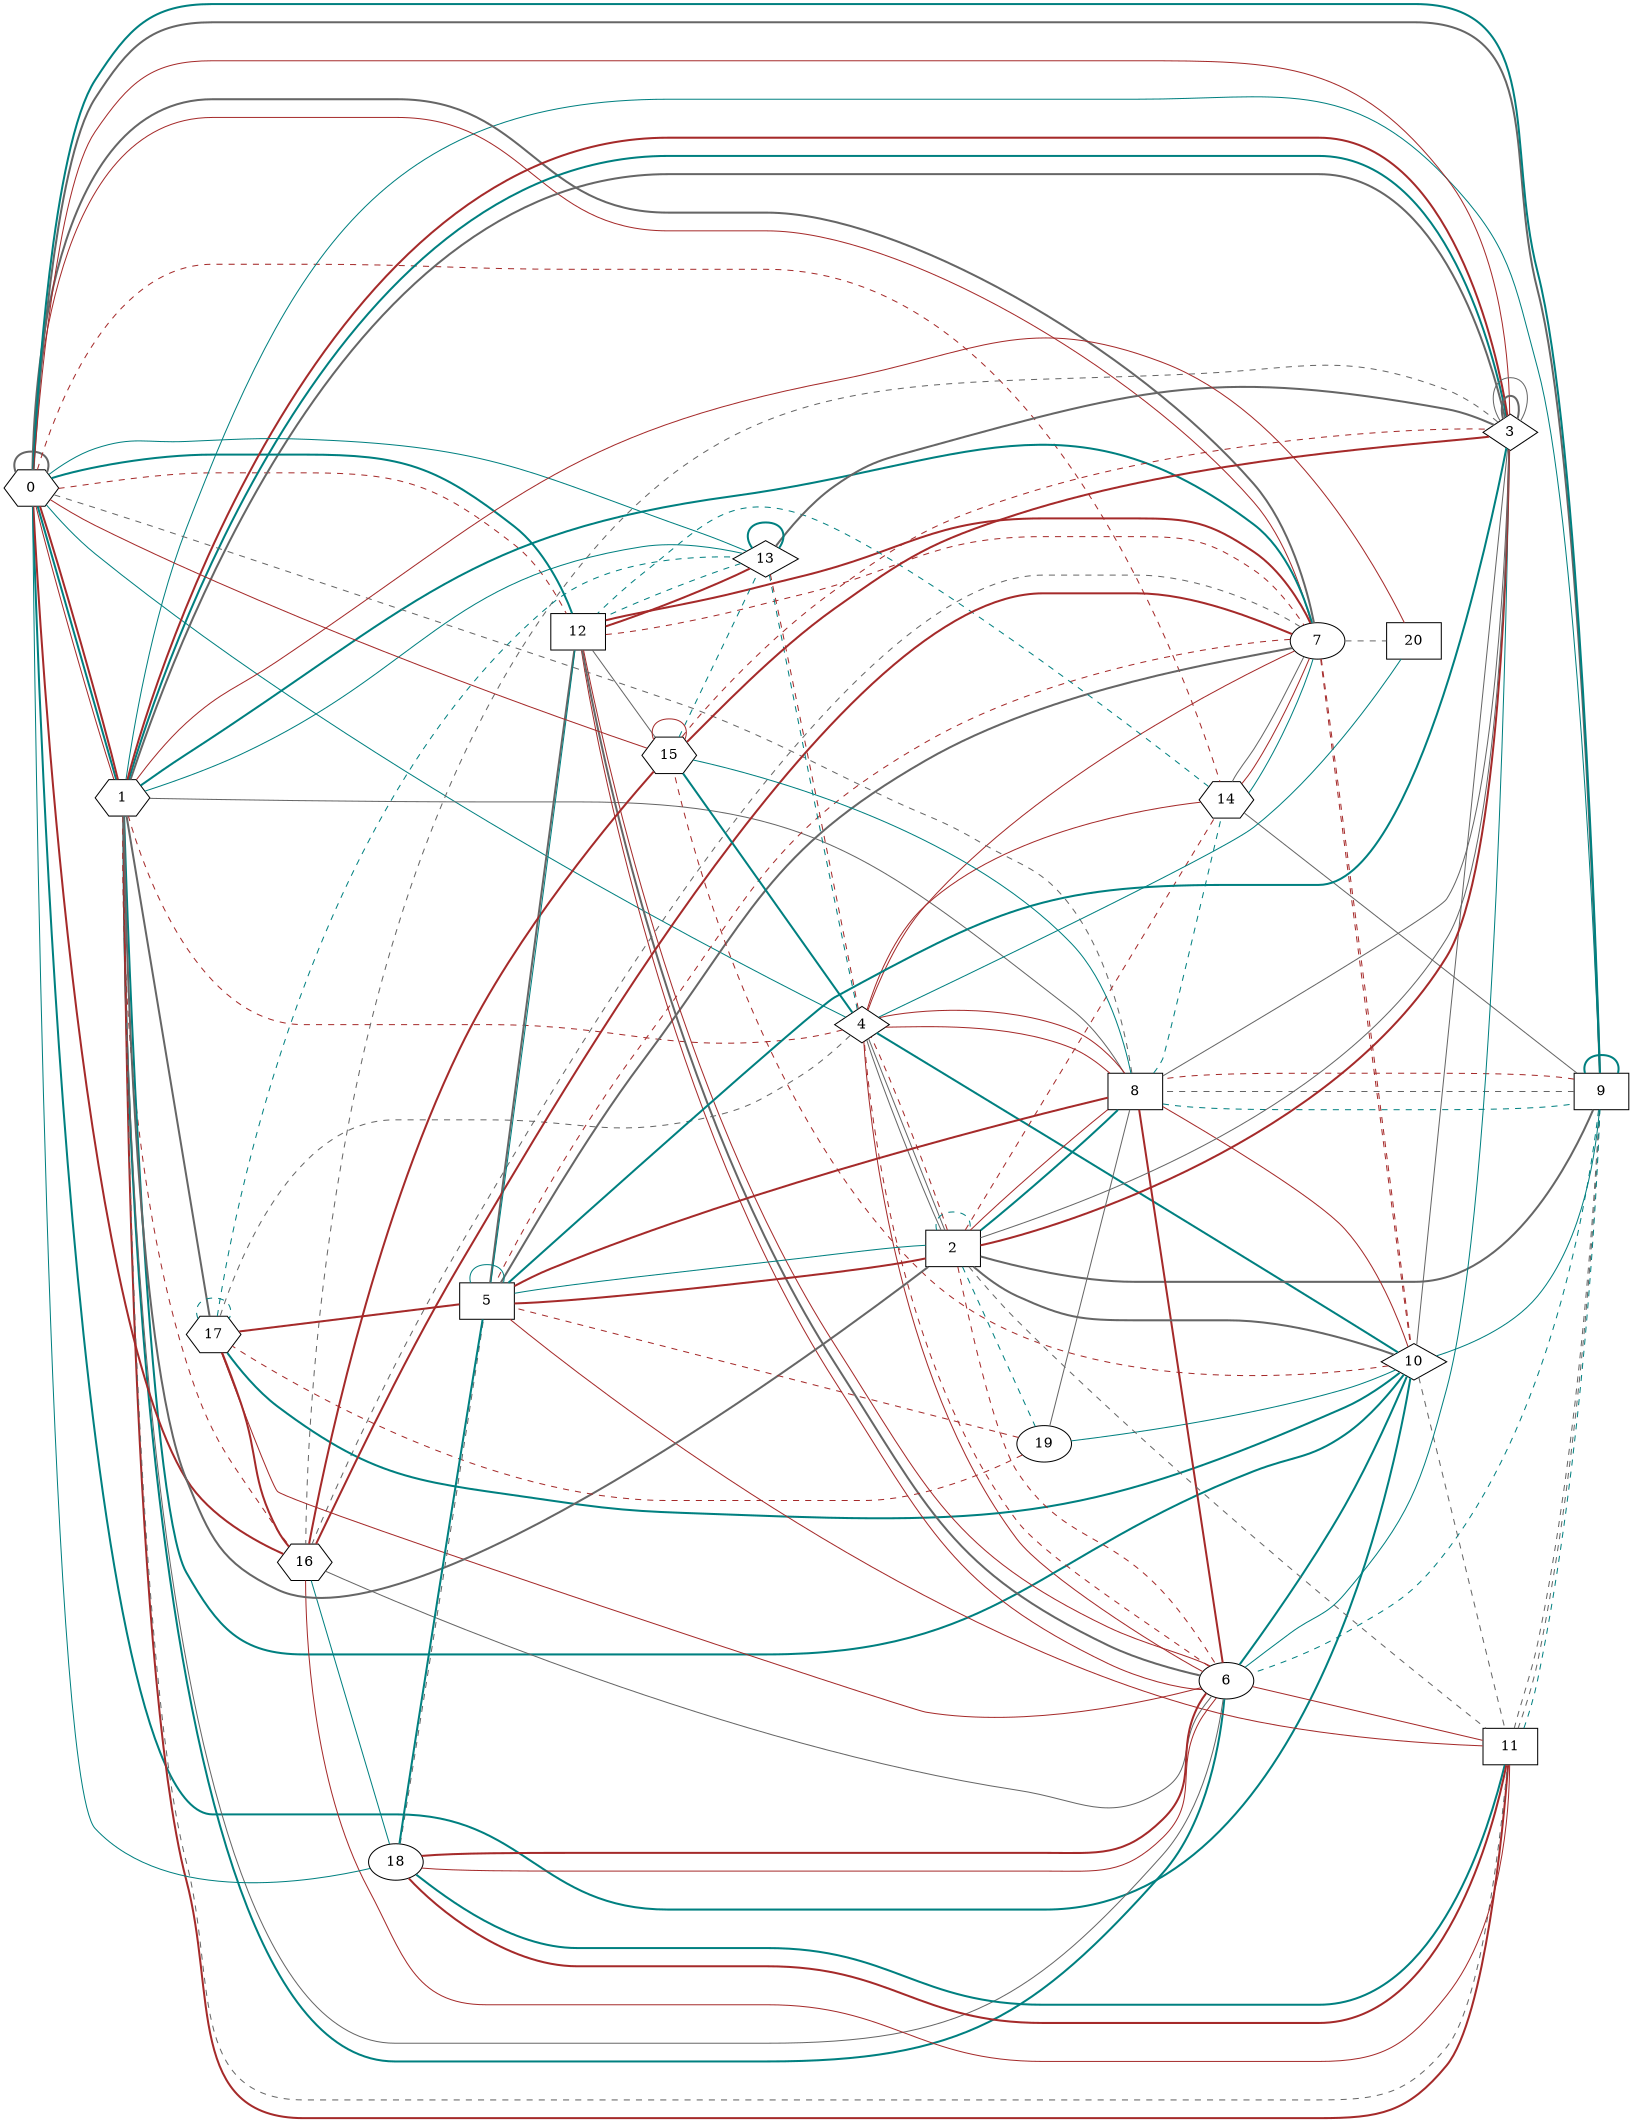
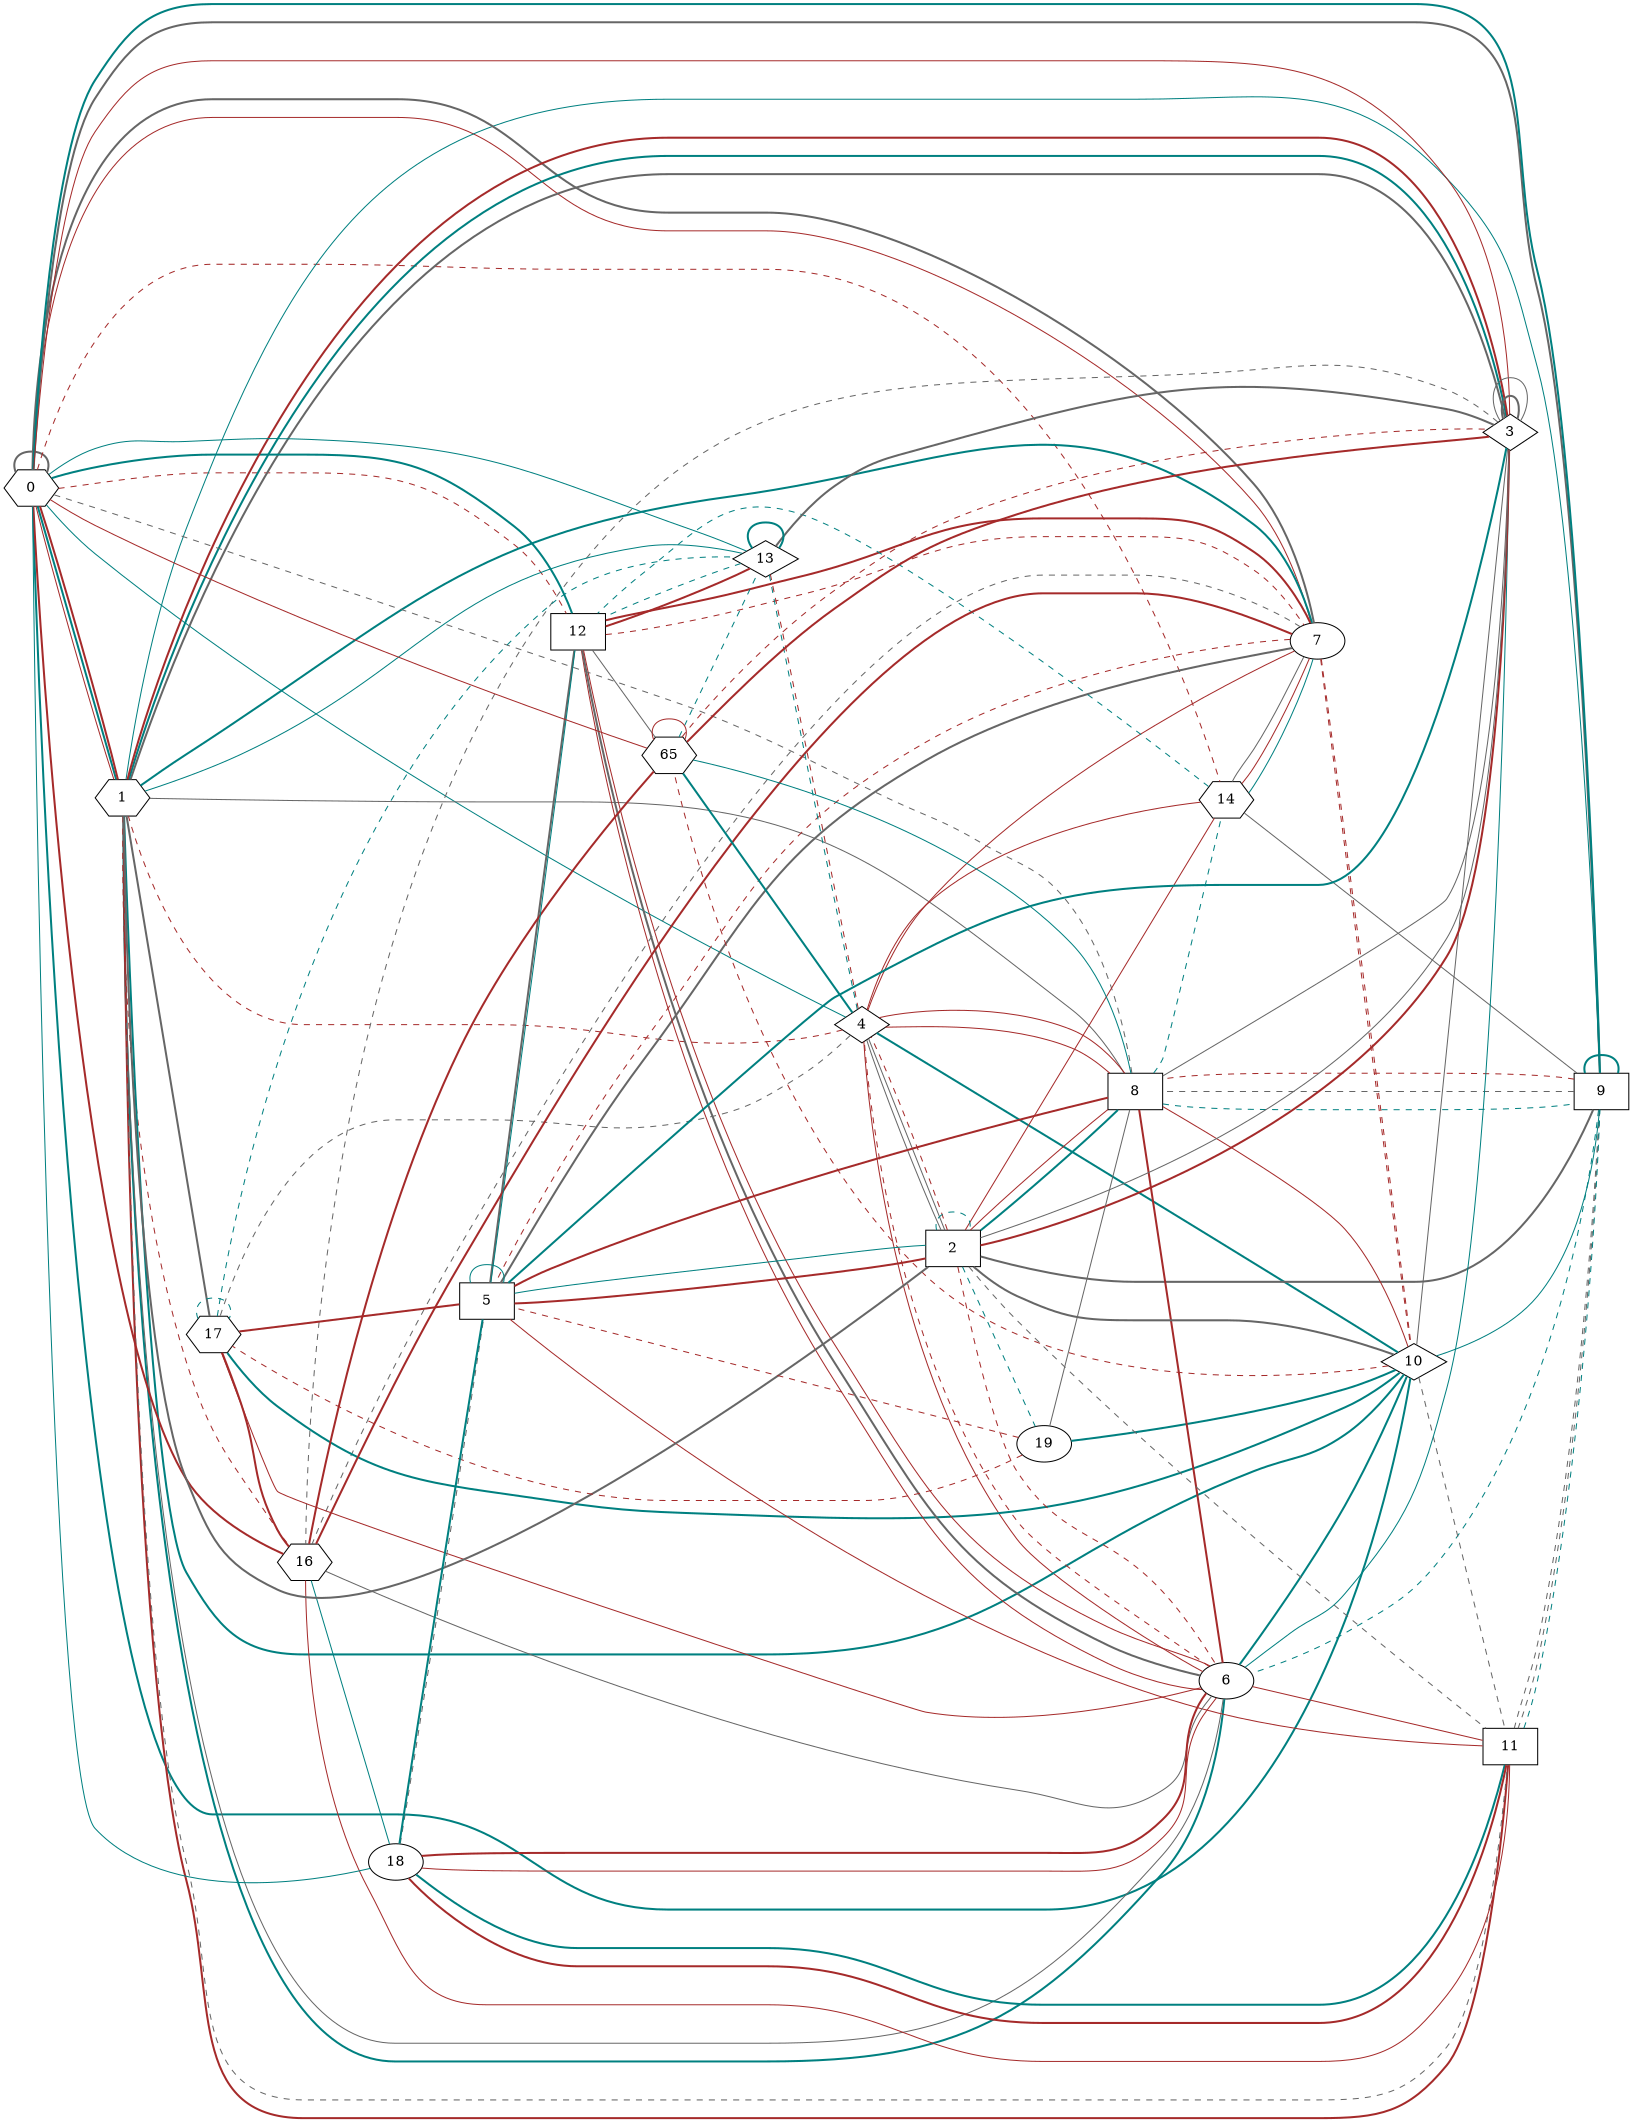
node "20": removed
node "15": label "15" -> "65"
edge "14" -- "2": style dashed -> solid
edge "10" -- "19": style solid -> bold
